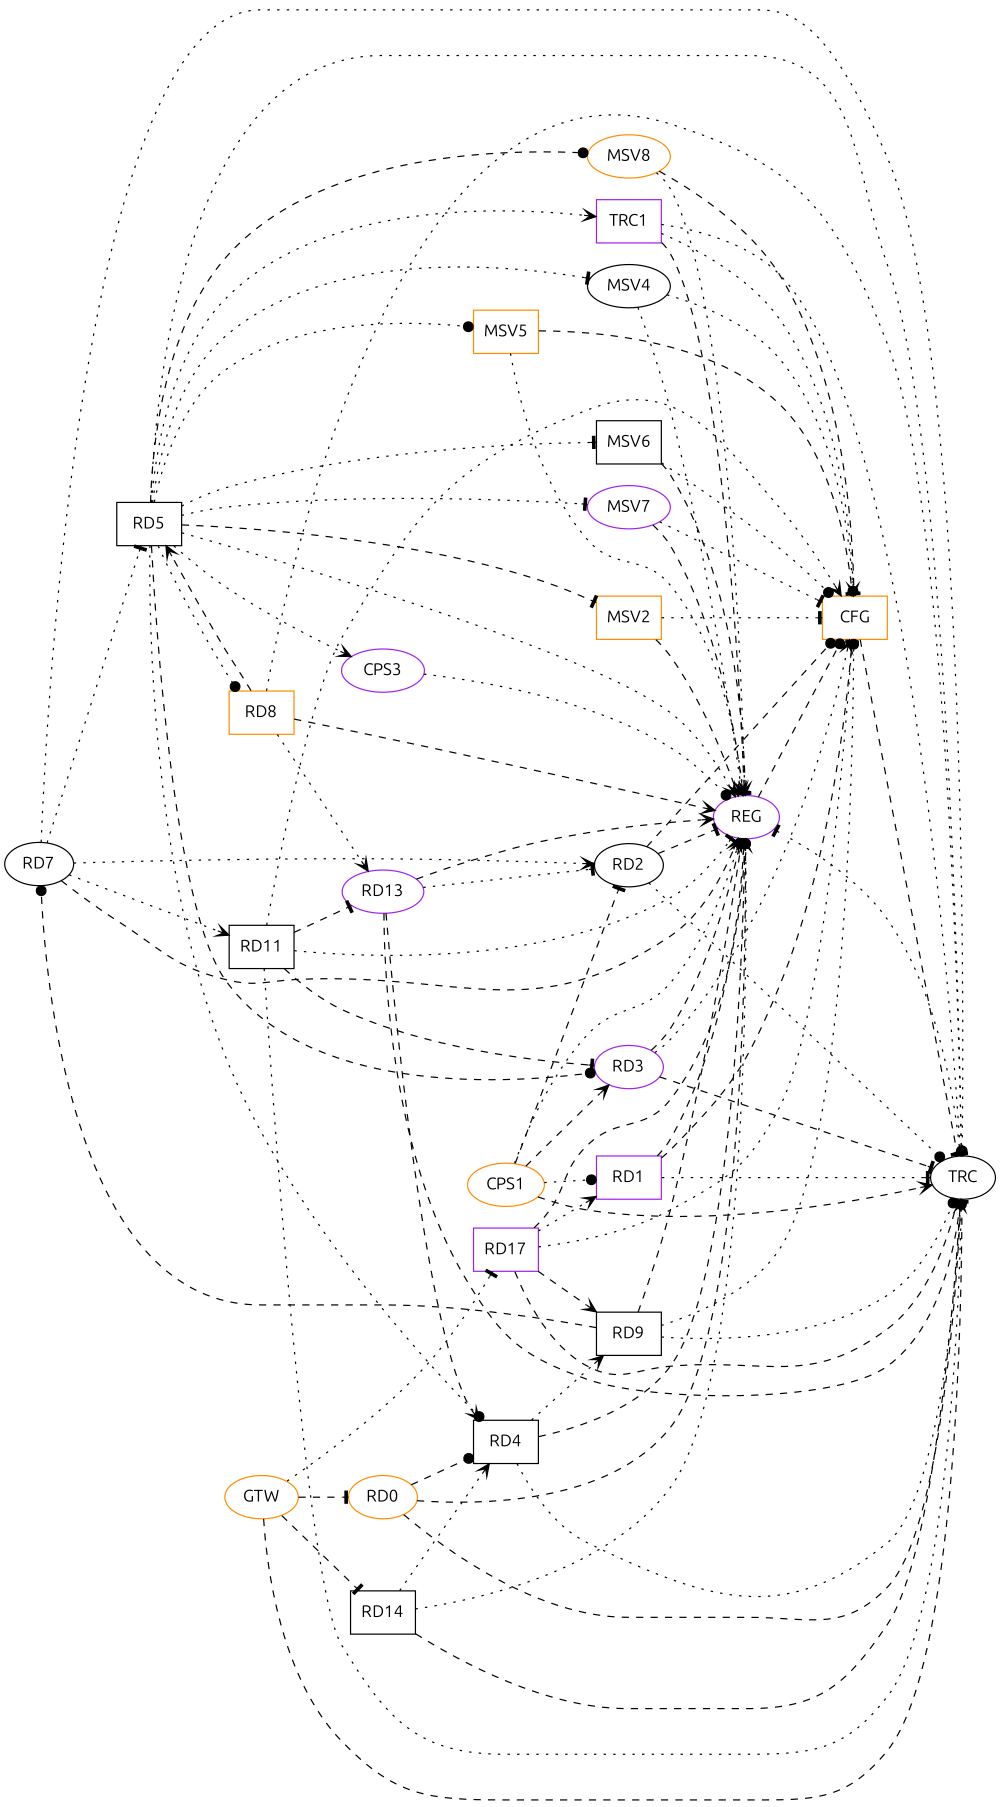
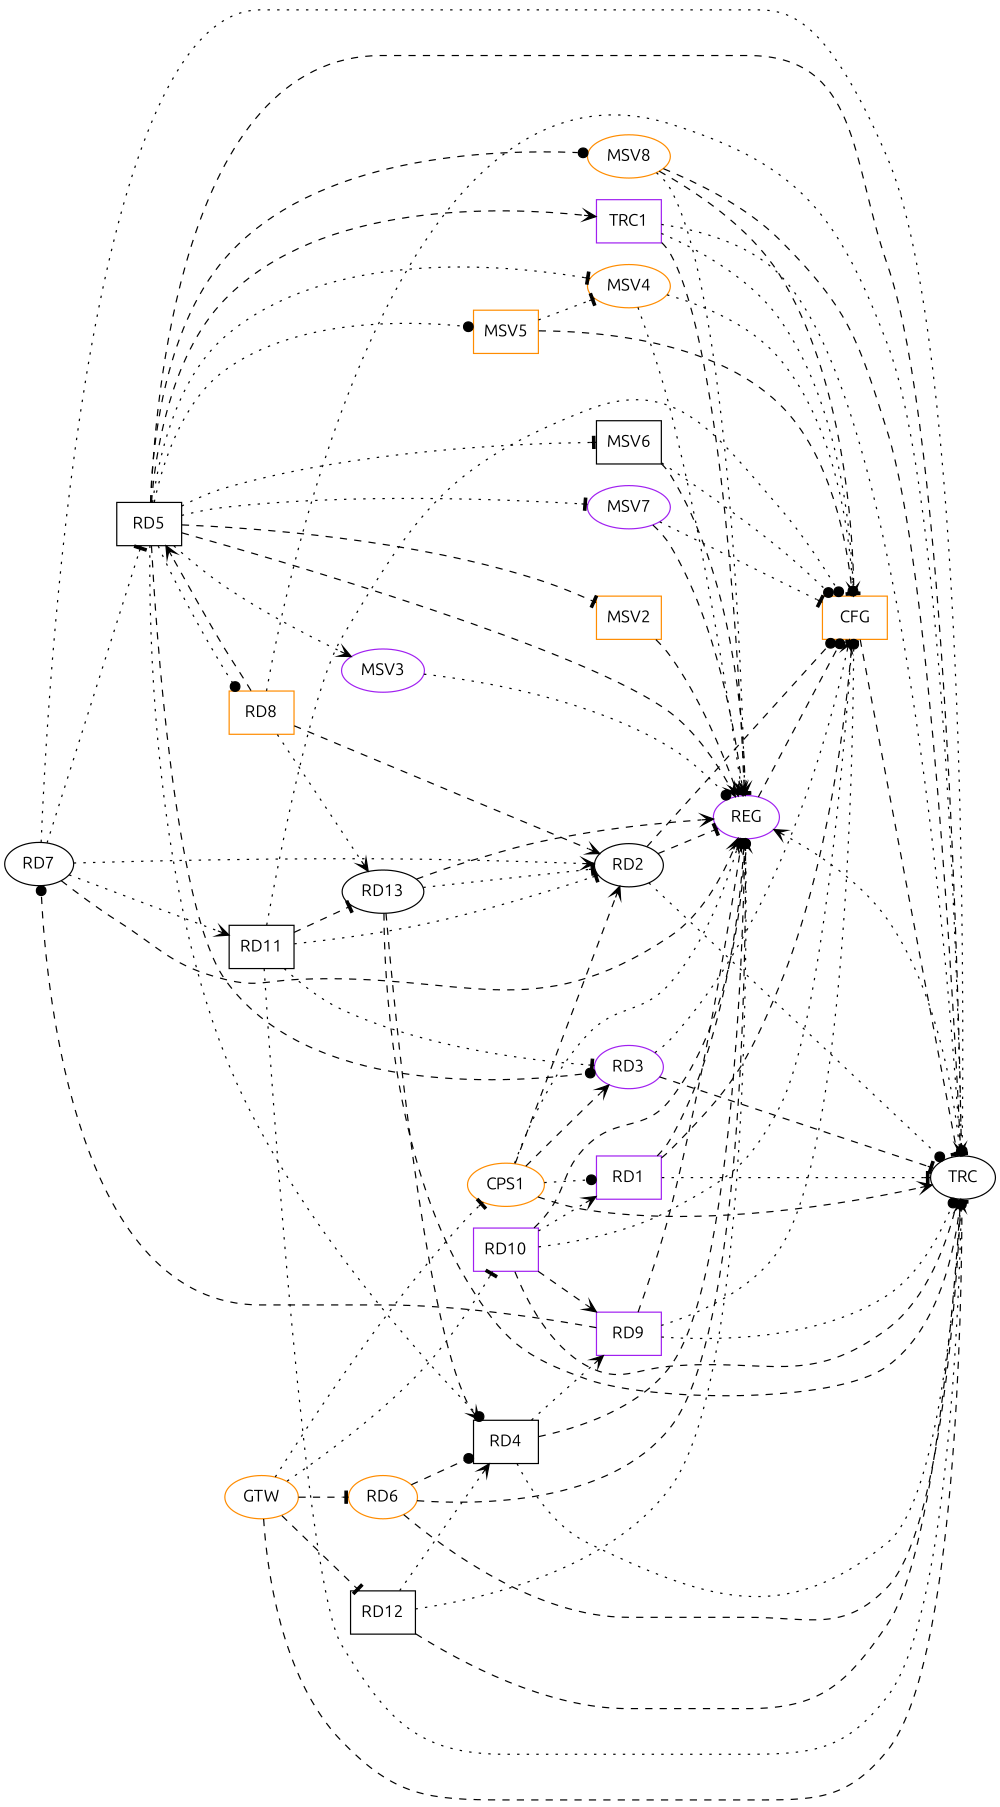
edge "RD5" -> "TRC": style dotted -> dashed
edge "RD5" -> "TRC1": style dotted -> dashed
node "MSV4": color black -> darkorange
edge "RD11" -> "CFG": arrowhead vee -> dot
edge "MSV5" -> "REG": now "MSV5" -> "MSV4"
edge "MSV8" -> "TRC": added
edge "MSV2" -> "CFG": removed
edge "RD5" -> "REG": style dotted -> dashed
node "CPS3": label "CPS3" -> "MSV3"
edge "RD8" -> "REG": now "RD8" -> "RD2"
node "RD13": color purple -> black
edge "RD11" -> "REG": now "RD11" -> "RD2"
edge "RD3" -> "REG": removed
edge "TRC" -> "REG": arrowhead tee -> vee
edge "CPS1" -> "RD2": arrowhead tee -> vee
edge "RD11" -> "RD3": style dashed -> dotted
node "RD17": label "RD17" -> "RD10"
node "RD9": color black -> purple
edge "GTW" -> "CPS1": added
node "RD0": label "RD0" -> "RD6"
node "RD14": label "RD14" -> "RD12"
